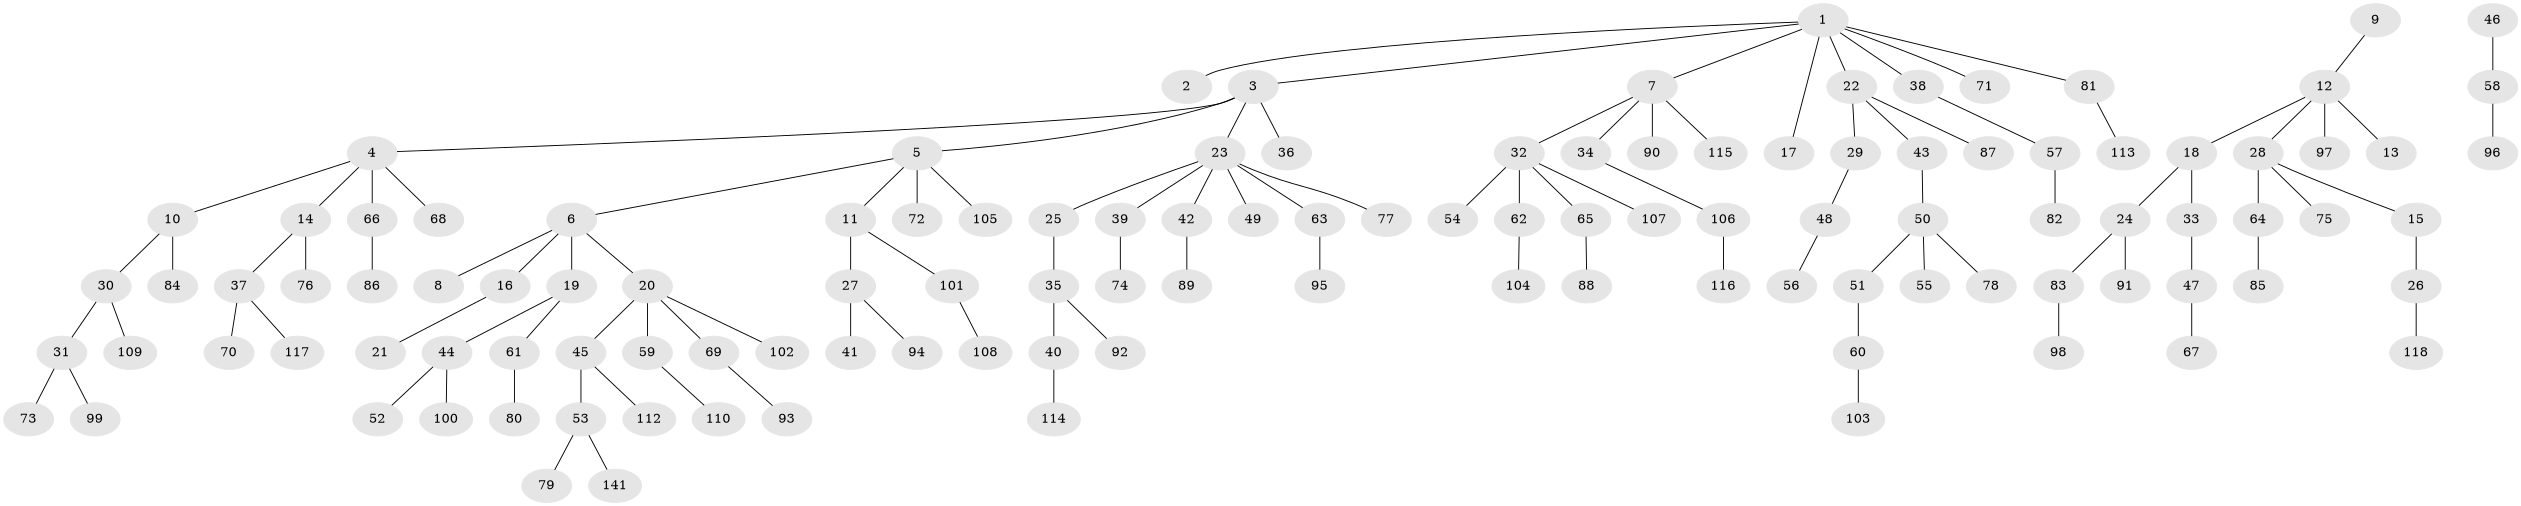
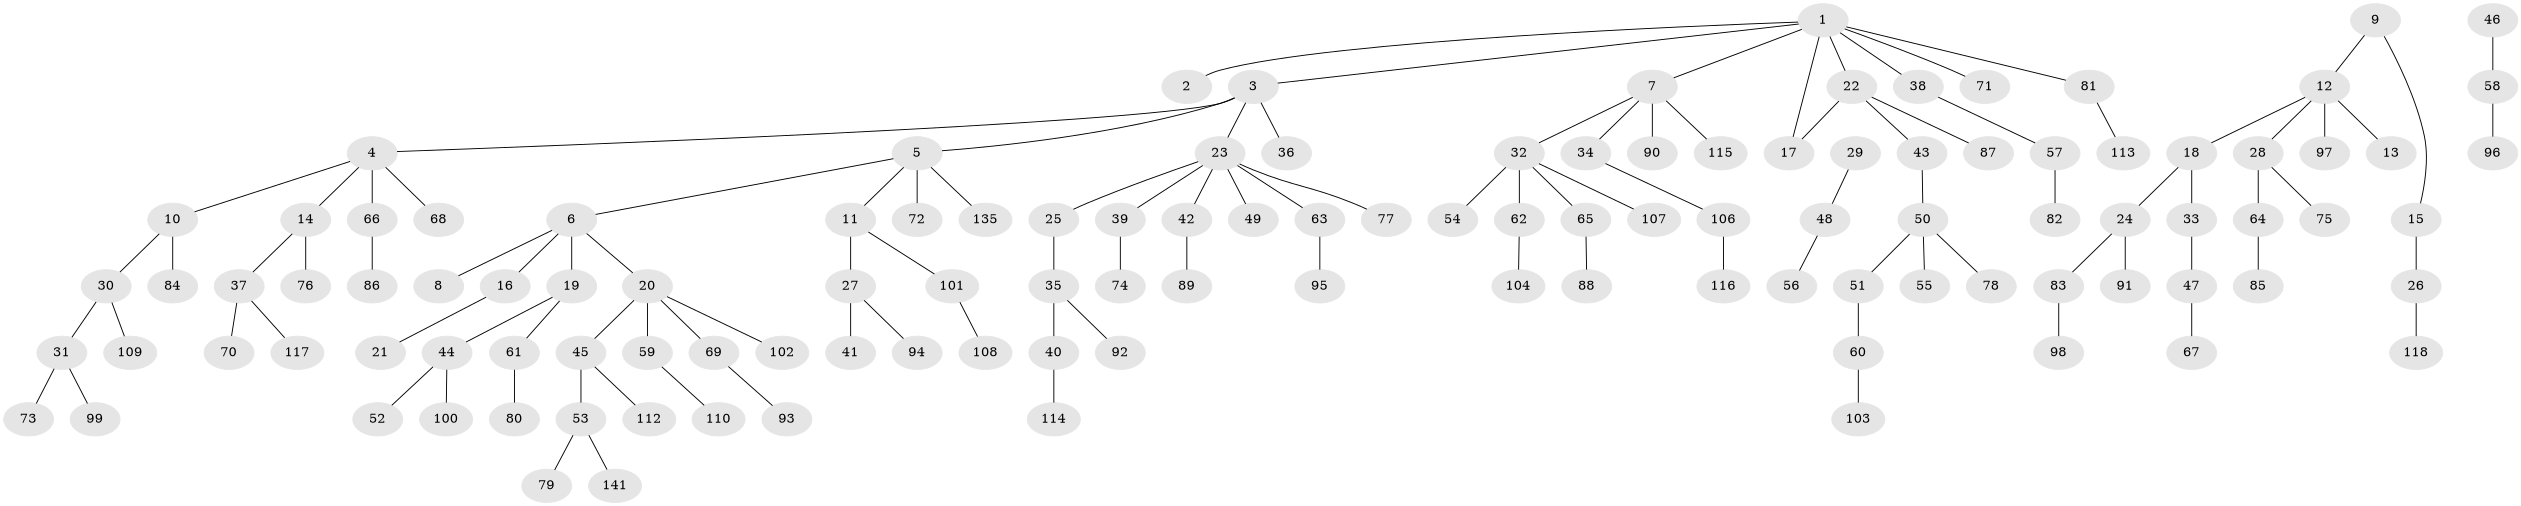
edge "22" -- "29": now "22" -- "17"
edge "28" -- "15": now "9" -- "15"
node "105": label "105" -> "135"
